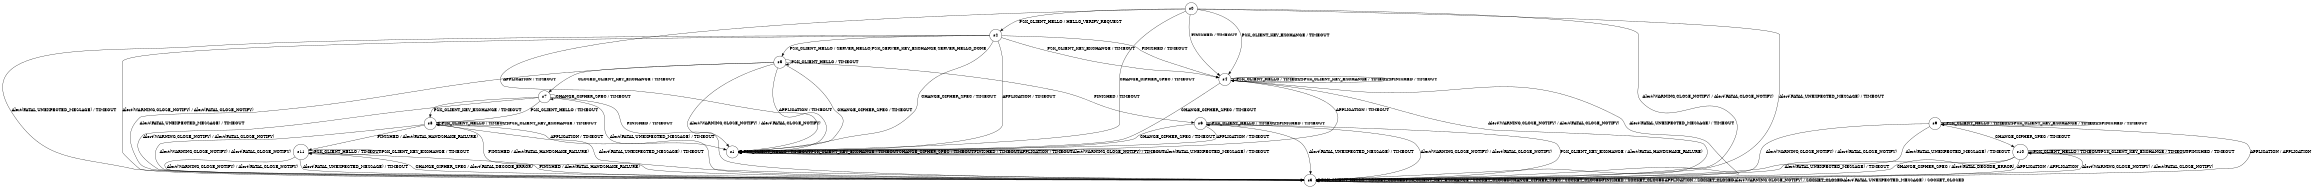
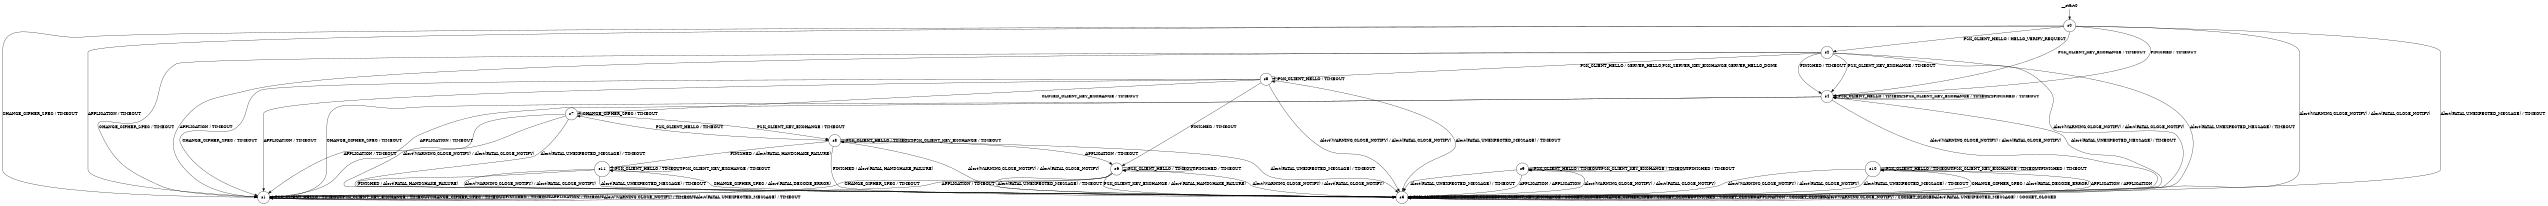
node "__start0": added
edge "s7" -> "s1": label "FINISHED / TIMEOUT" -> "APPLICATION / TIMEOUT"
edge "s9" -> "s10": removed, label "CHANGE_CIPHER_SPEC / TIMEOUT"
edge "s8" -> "s1": now "s8" -> "s6"
